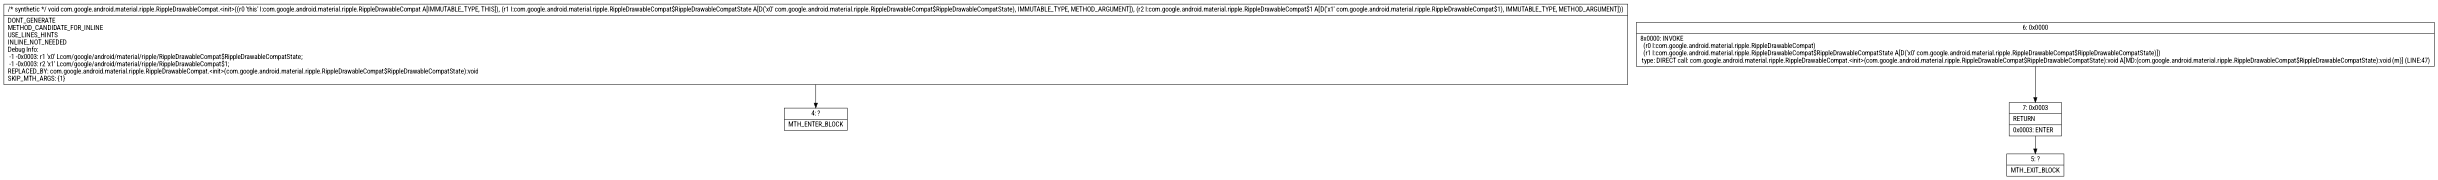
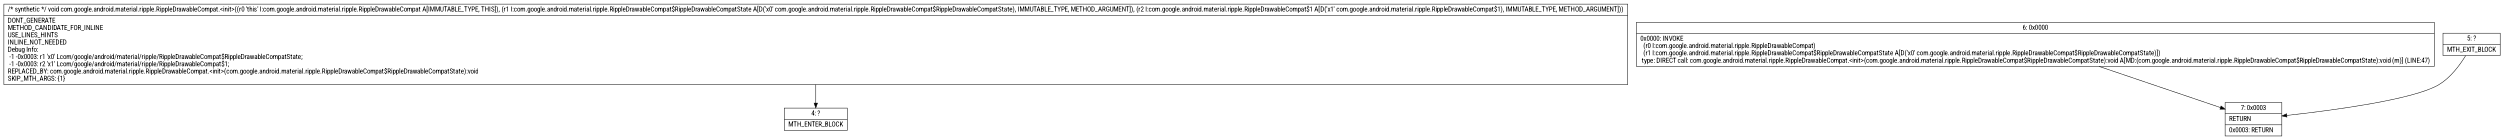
node "6: 0x0000": text "8x0000: INVOKE" -> "0x0000: INVOKE"
node "7: 0x0003": text "0x0003: ENTER" -> "0x0003: RETURN"
edge "7: 0x0003" -> "5: ?": reversed
